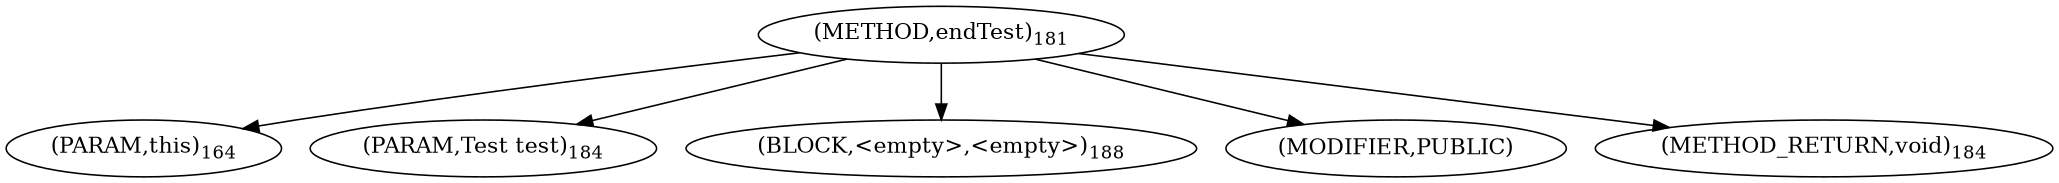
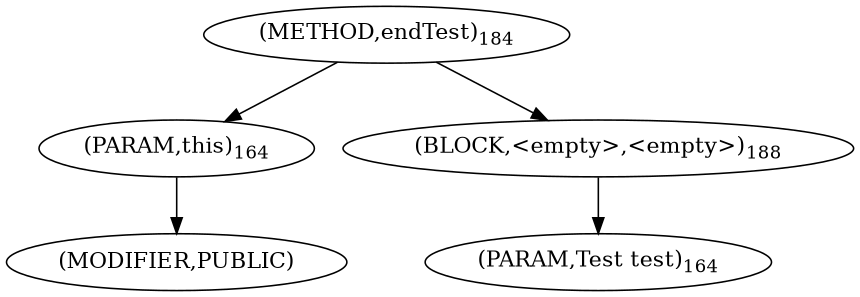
node "(METHOD,endTest)": text "181" -> "184"
edge "(METHOD,endTest)" -> "(PARAM,Test test)": now "(BLOCK,<empty>,<empty>)" -> "(PARAM,Test test)"
edge "(METHOD,endTest)" -> "(MODIFIER,PUBLIC)": now "(PARAM,this)" -> "(MODIFIER,PUBLIC)"
node "(PARAM,Test test)": text "184" -> "164"
node "(METHOD_RETURN,void)": removed
